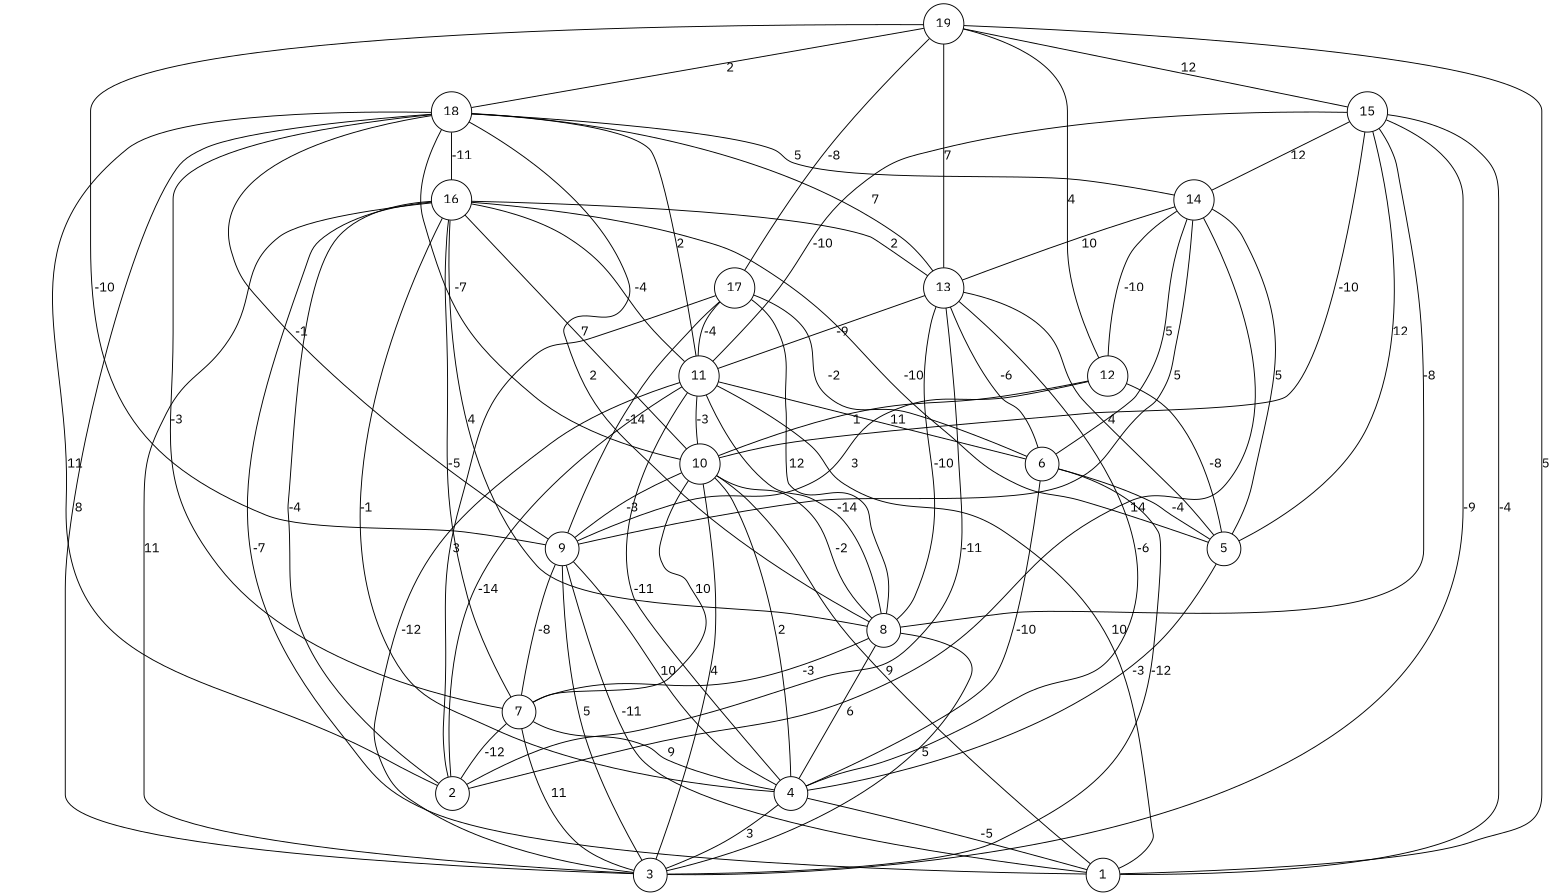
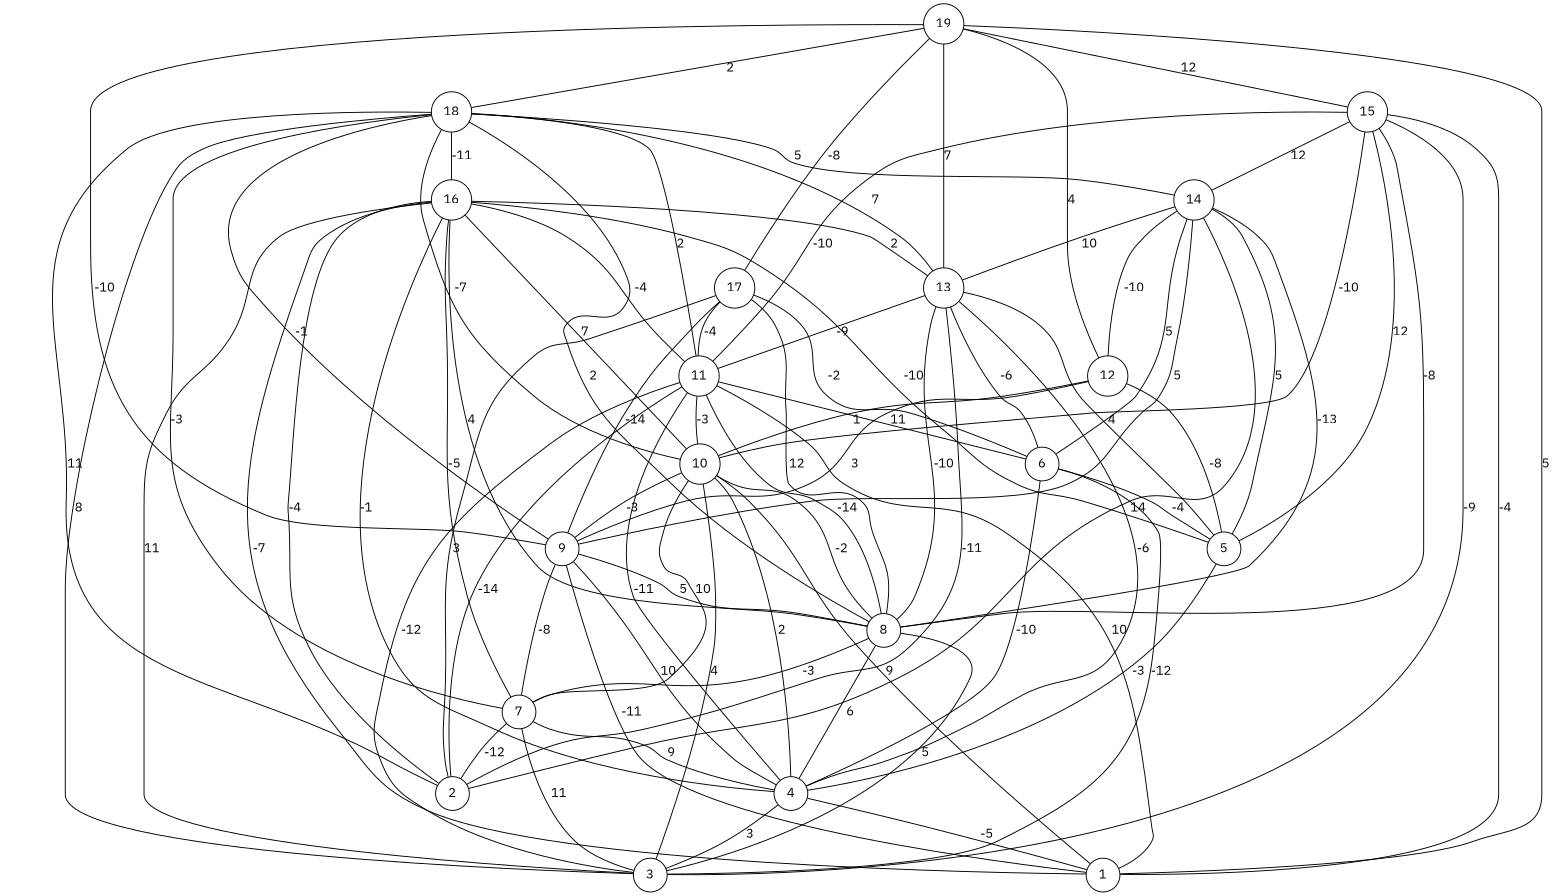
edge "14" -- "8": added, label "-13"
edge "9" -- "3": now "9" -- "8"
